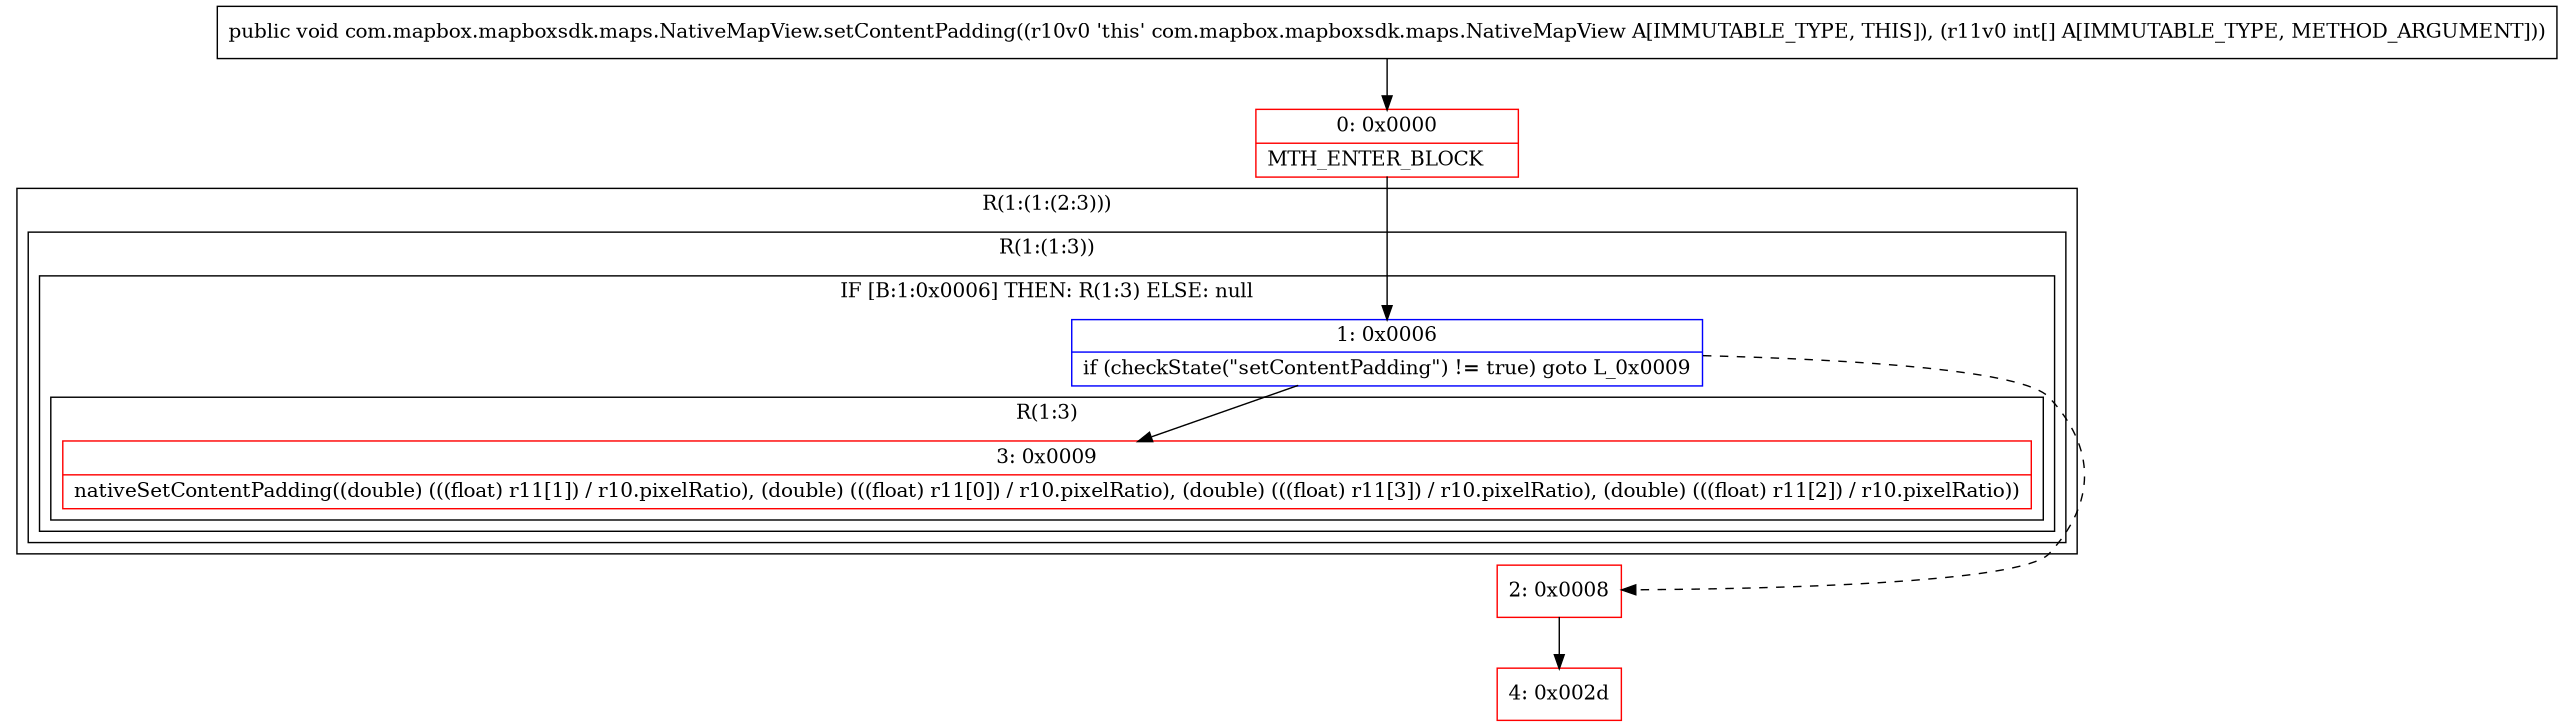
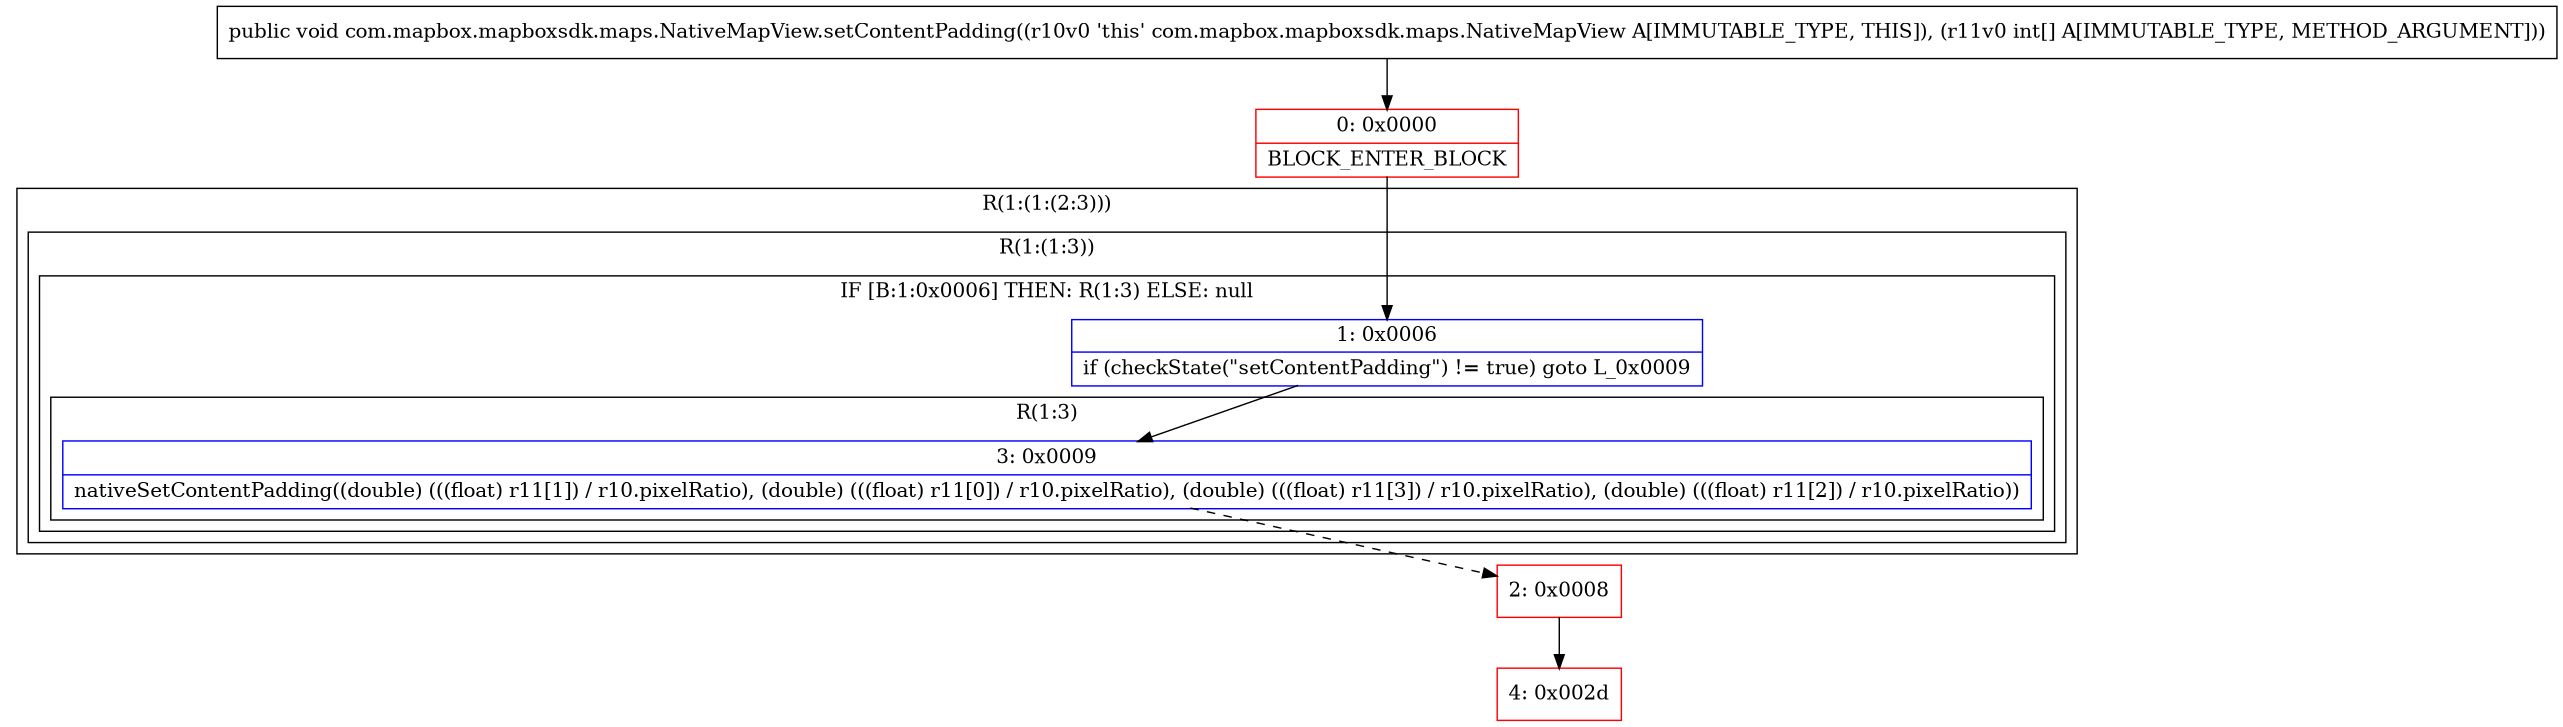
node "0: 0x0000": text "MTH_ENTER_BLOCK" -> "BLOCK_ENTER_BLOCK"
node "3: 0x0009": color red -> blue
edge "1: 0x0006" -> "2: 0x0008": now "3: 0x0009" -> "2: 0x0008"
